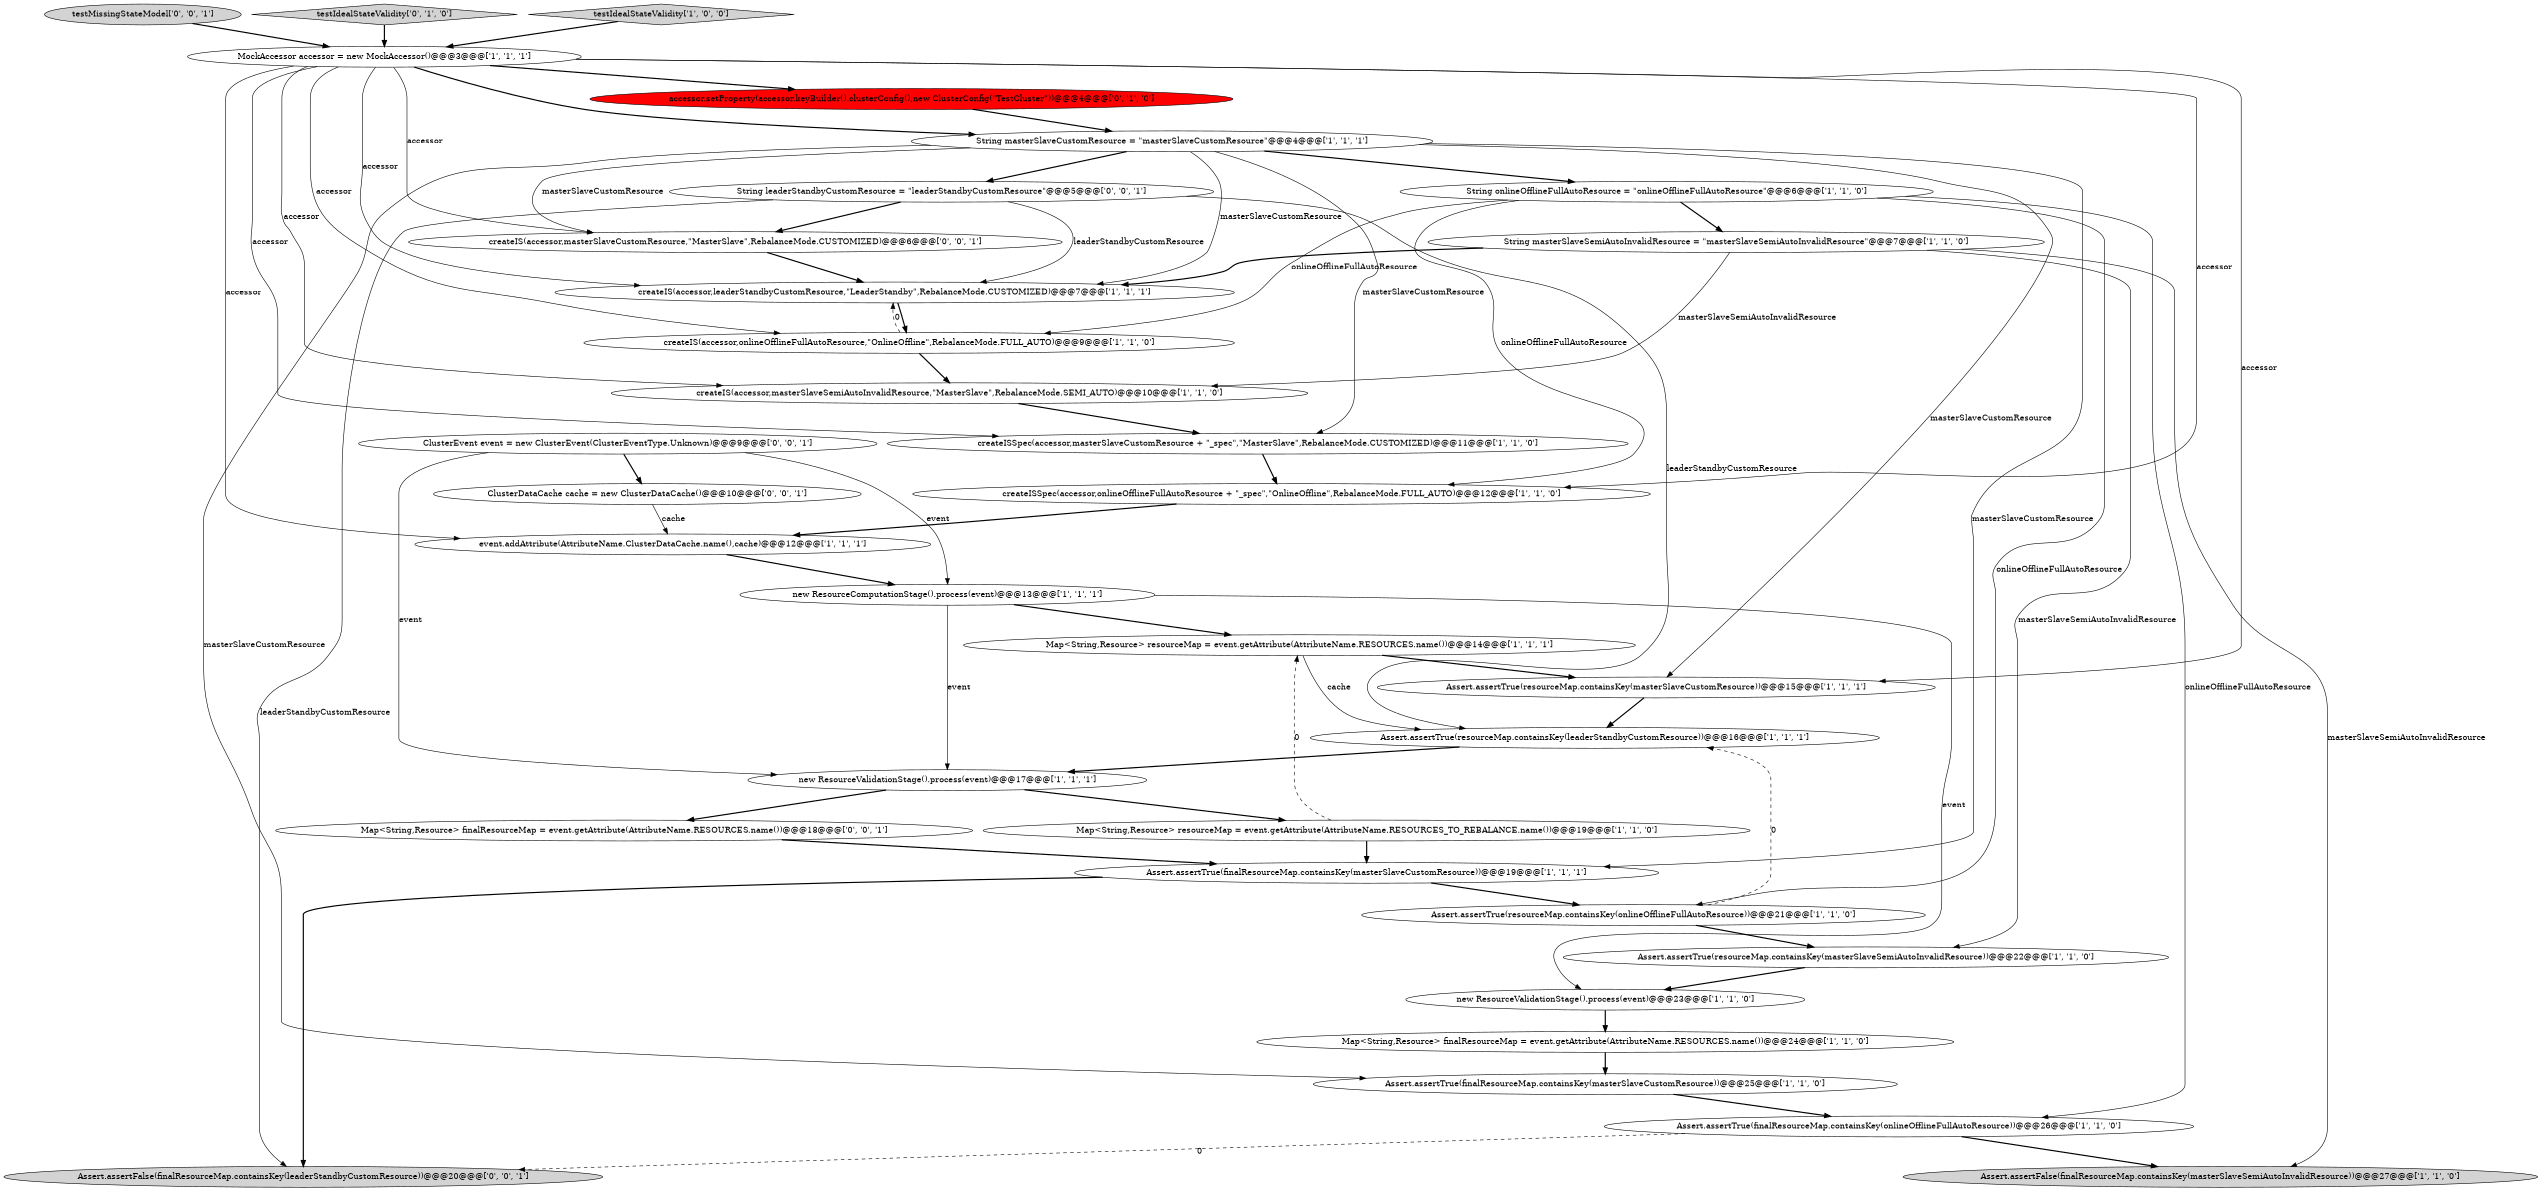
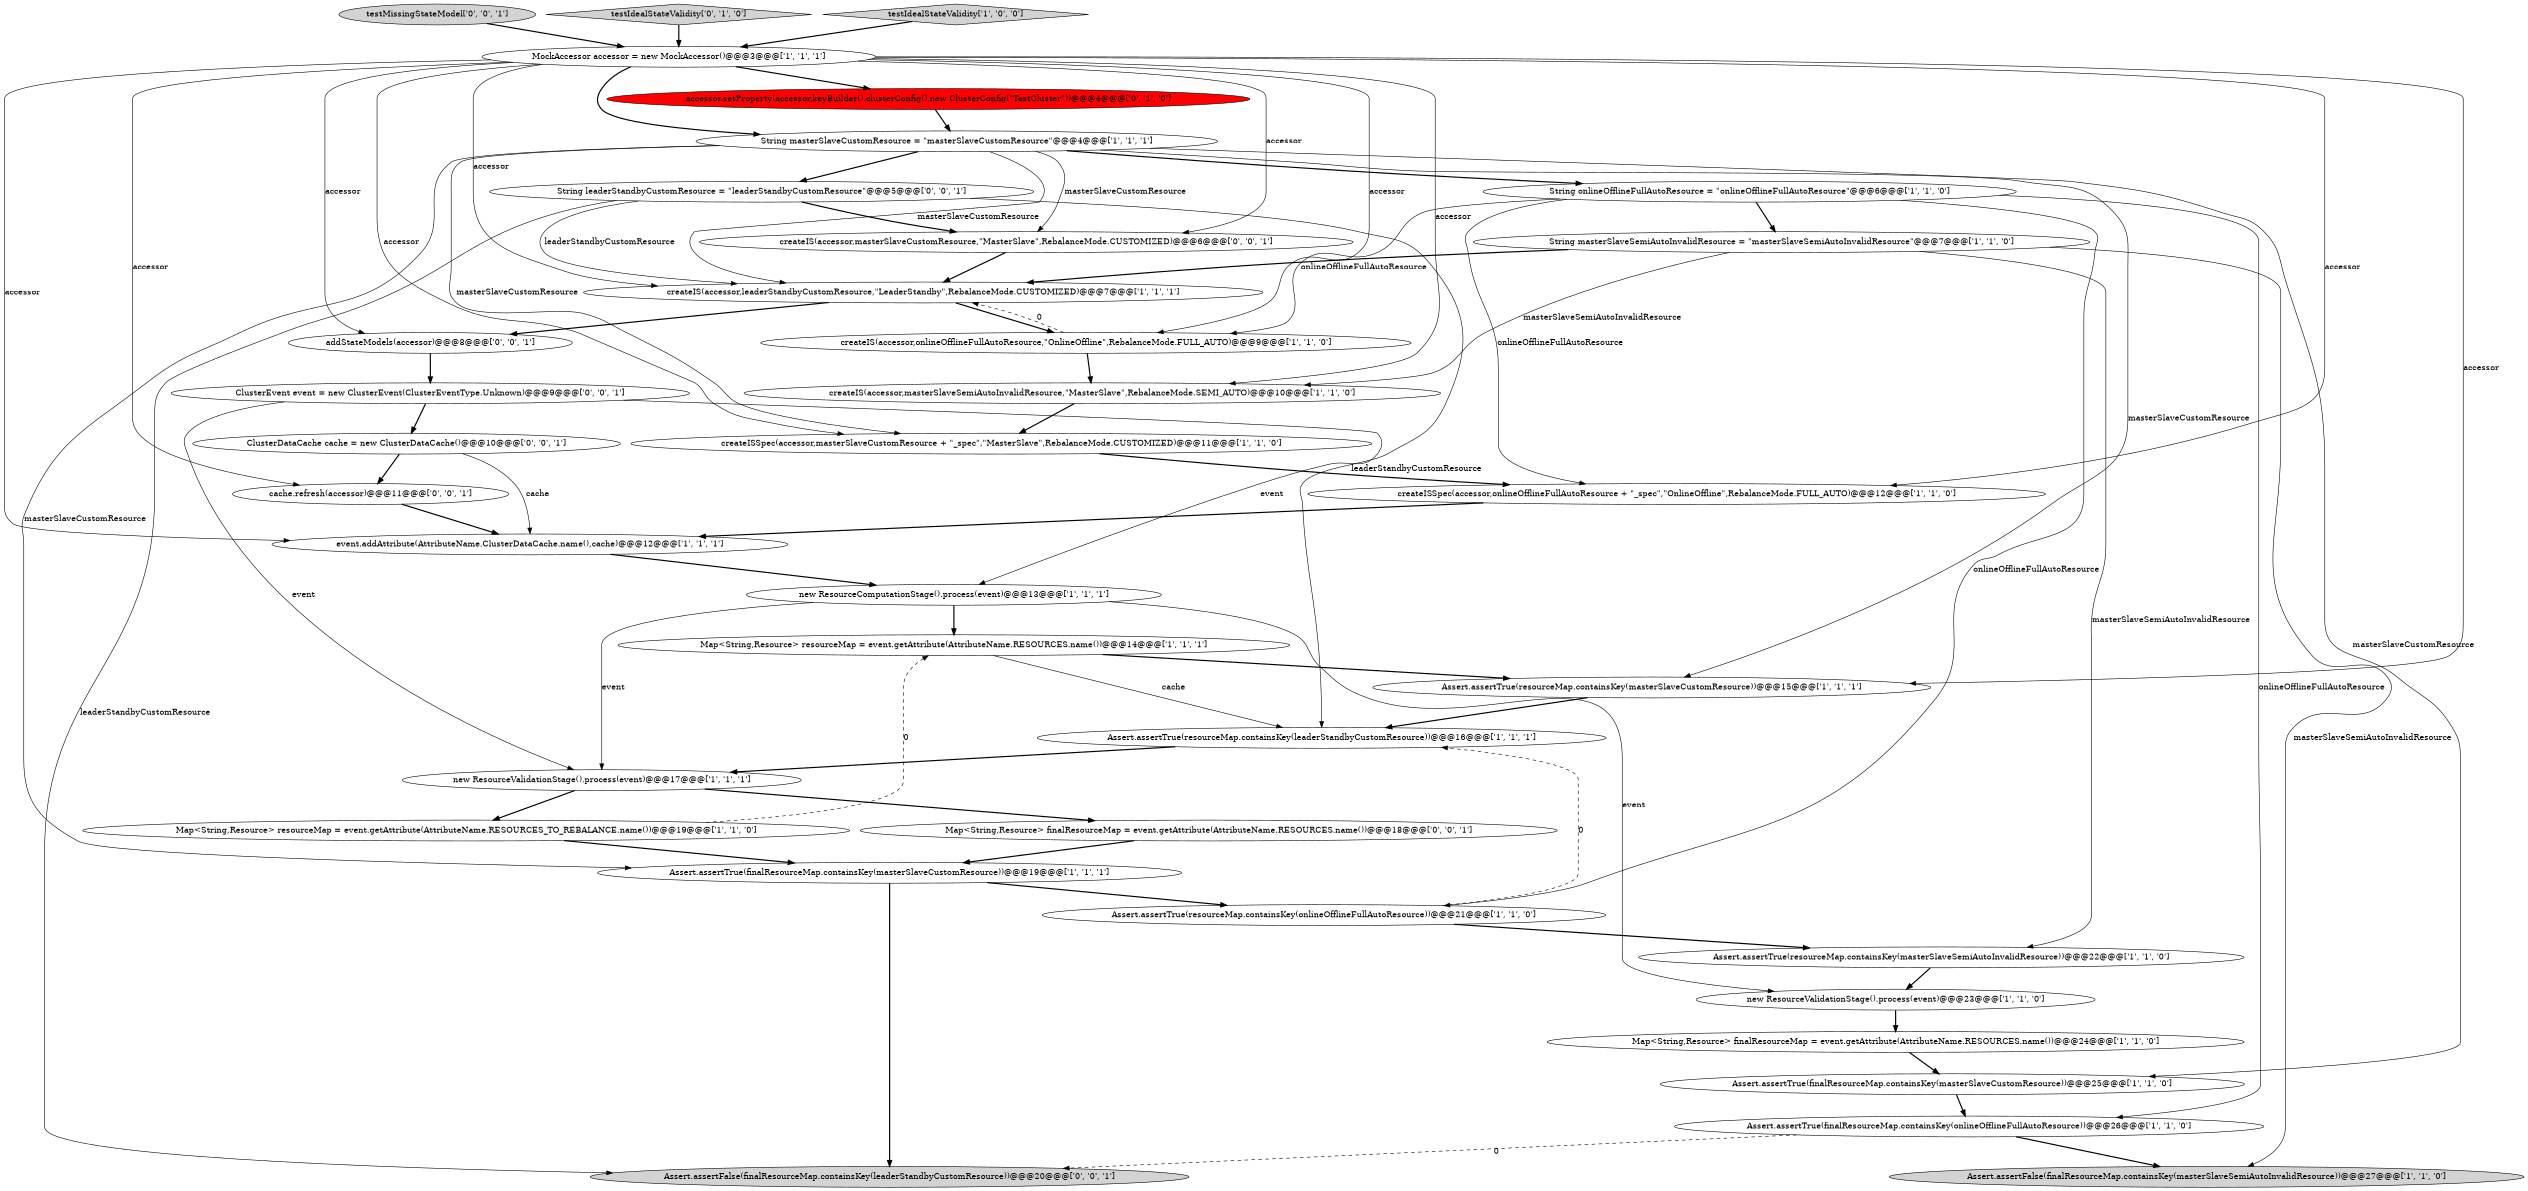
node "addStateModels(accessor)@@@8@@@['0', '0', '1']": added
node "cache.refresh(accessor)@@@11@@@['0', '0', '1']": added
